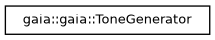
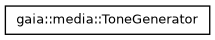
node "gaia::gaia::ToneGenerator": label "gaia::gaia::ToneGenerator" -> "gaia::media::ToneGenerator"
